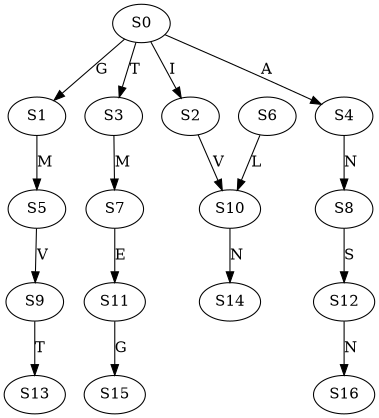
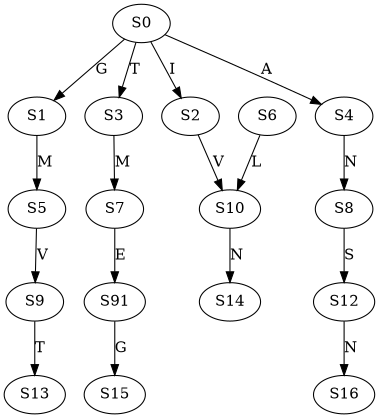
node "S11": label "S11" -> "S91"
